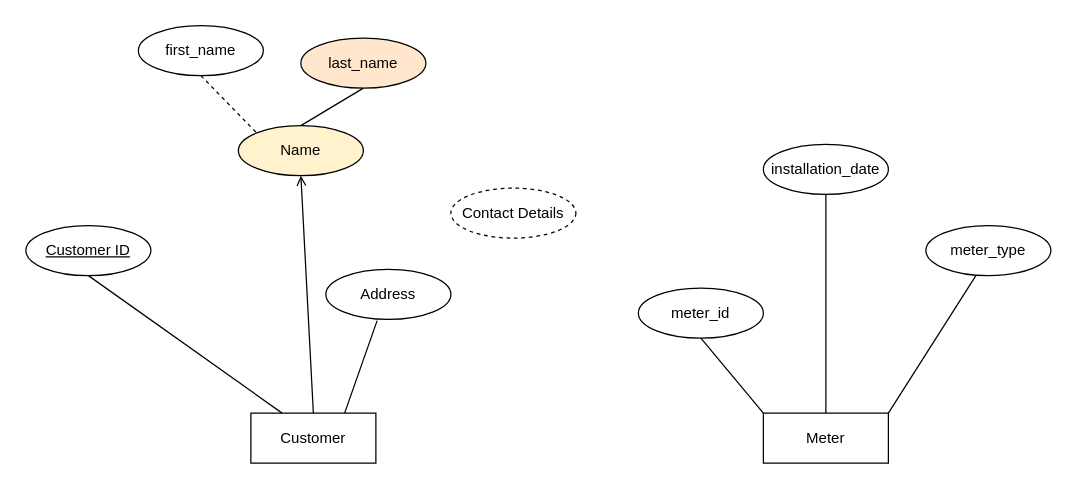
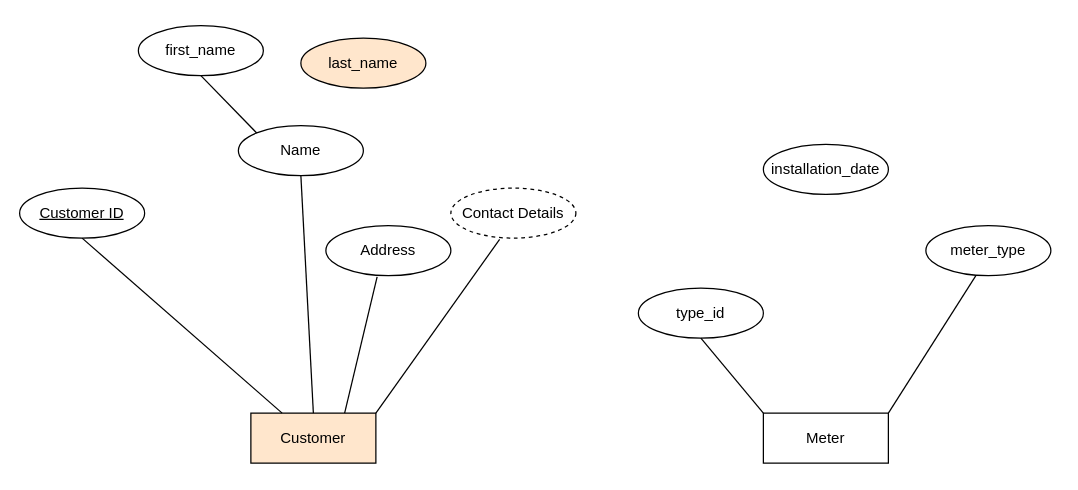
edge "first_name" -- "Name": style dashed -> solid
edge "last_name" -- "Name": removed
node "Name": fillcolor #fff2cc -> #ffffff
edge "Customer" -> "Name": arrowhead open -> none
node "Customer ID": moved (88, 251) -> (82, 213)
node "Address": moved (388, 294) -> (388, 251)
edge "installation_date" -- "Meter": removed
node "meter_id": label "meter_id" -> "type_id"
edge "Contact Details" -- "Customer": added
node "Customer": fillcolor #ffffff -> #ffe6cc
